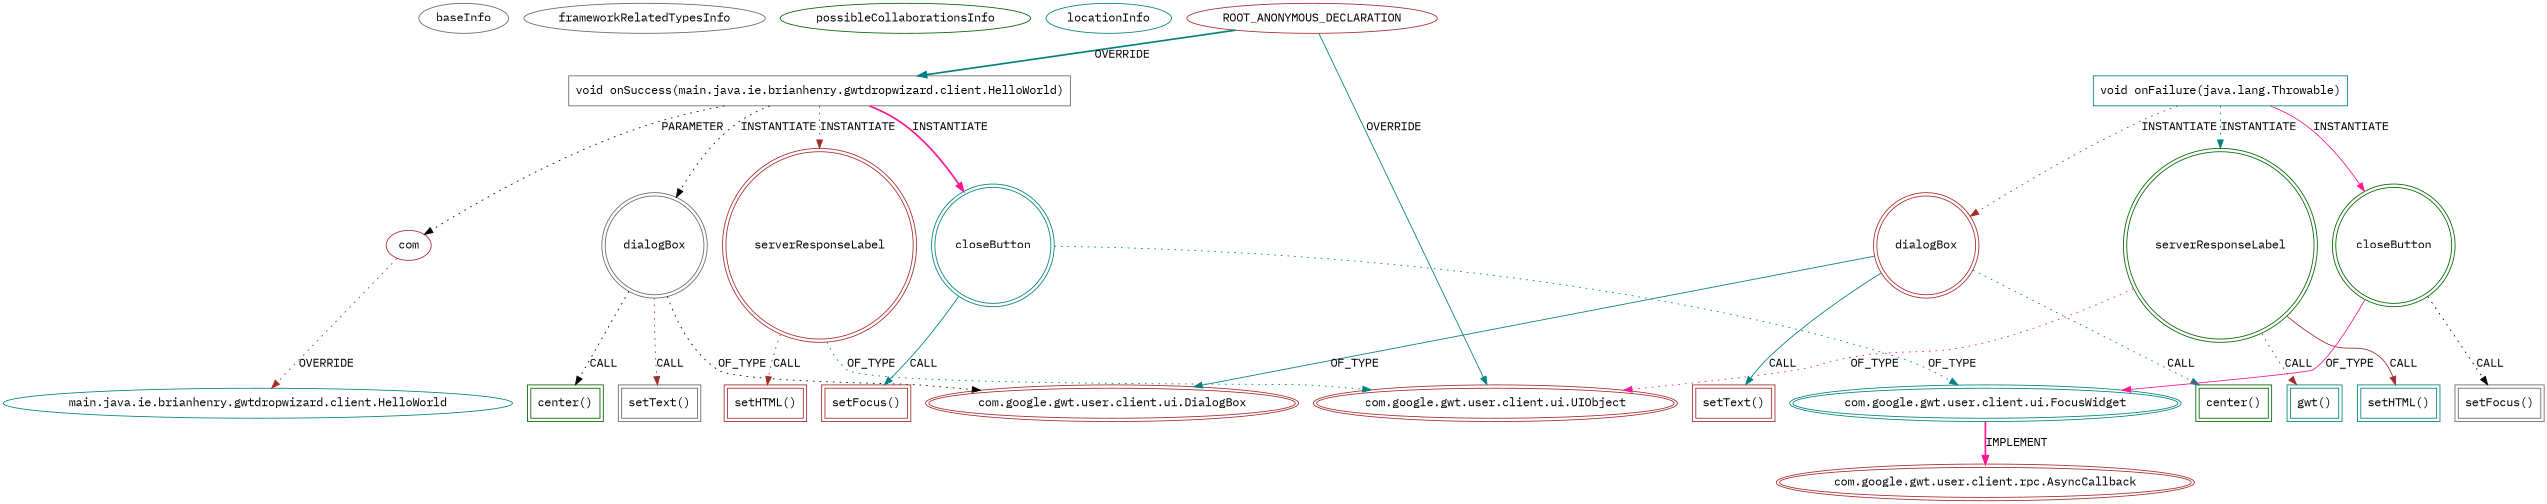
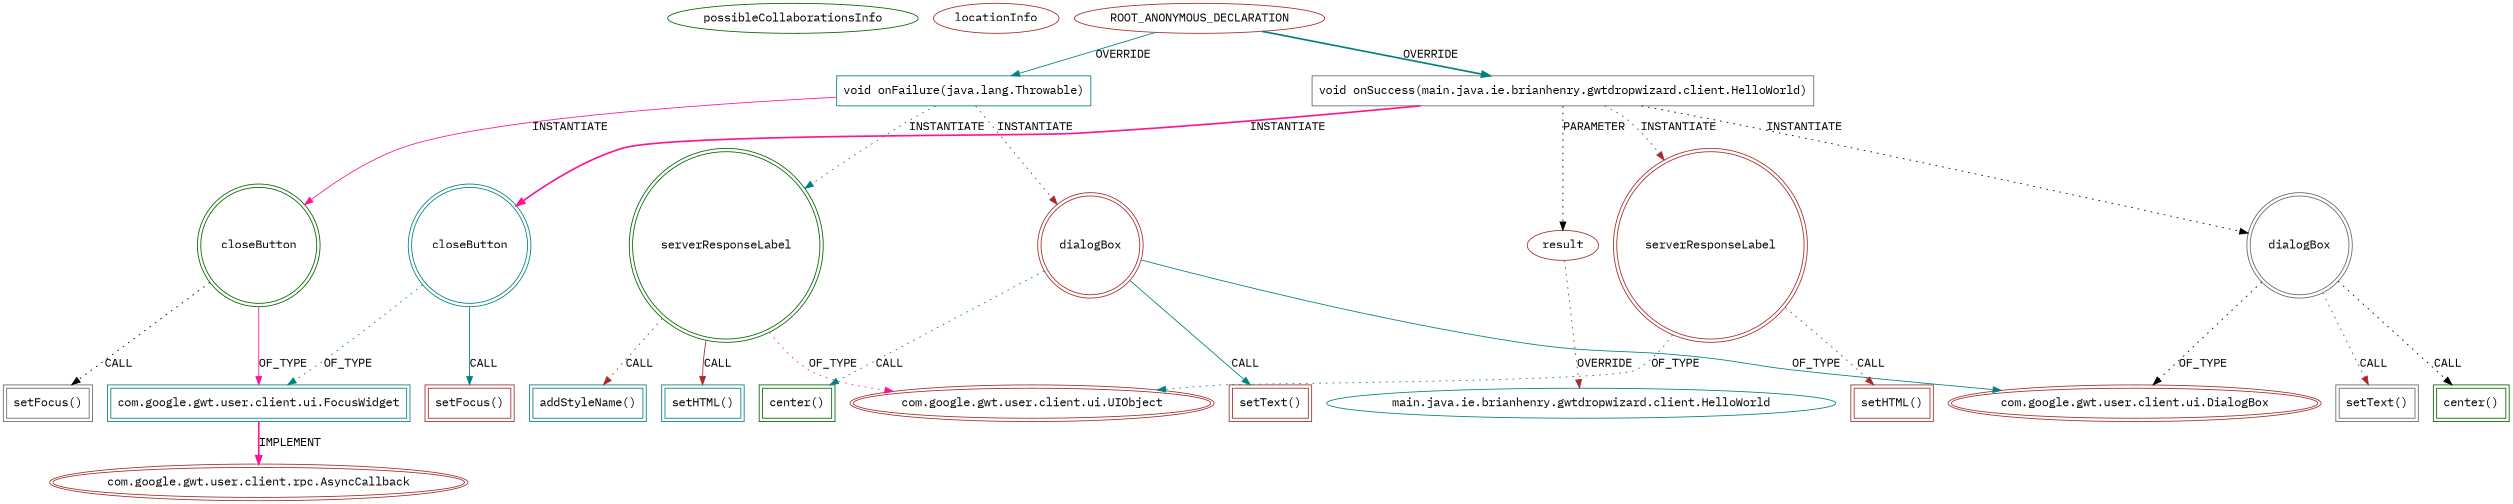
node "baseInfo": removed
node "frameworkRelatedTypesInfo": removed
node "locationInfo": color teal -> brown
edge "ROOT_ANONYMOUS_DECLARATION" -> "com.google.gwt.user.client.ui.UIObject": now "ROOT_ANONYMOUS_DECLARATION" -> "void onFailure(java.lang.Throwable)"
node "com": label "com" -> "result"
node "com.google.gwt.user.client.ui.FocusWidget": shape ellipse -> box
node "gwt()": label "gwt()" -> "addStyleName()"
